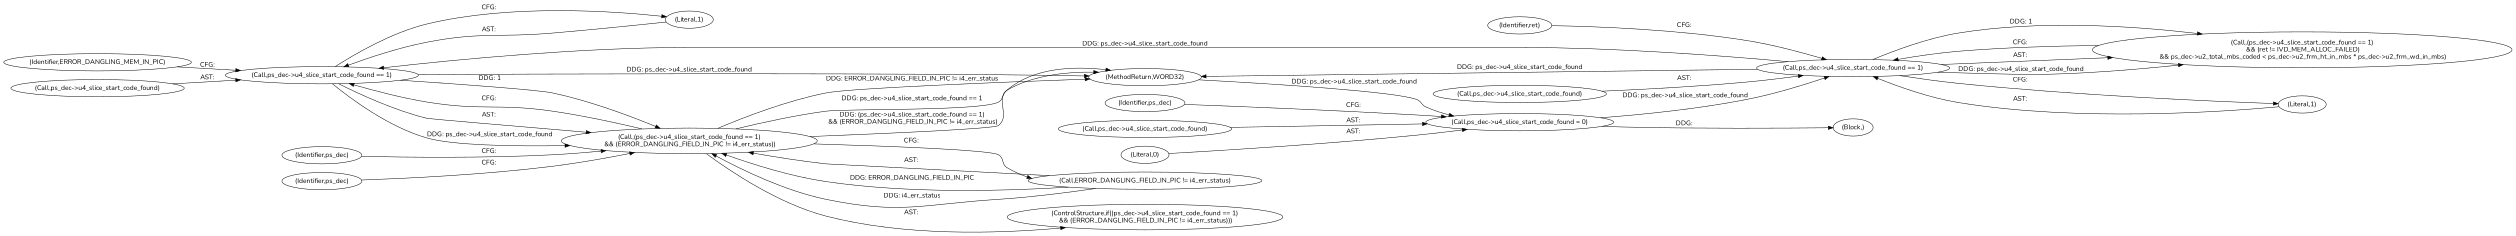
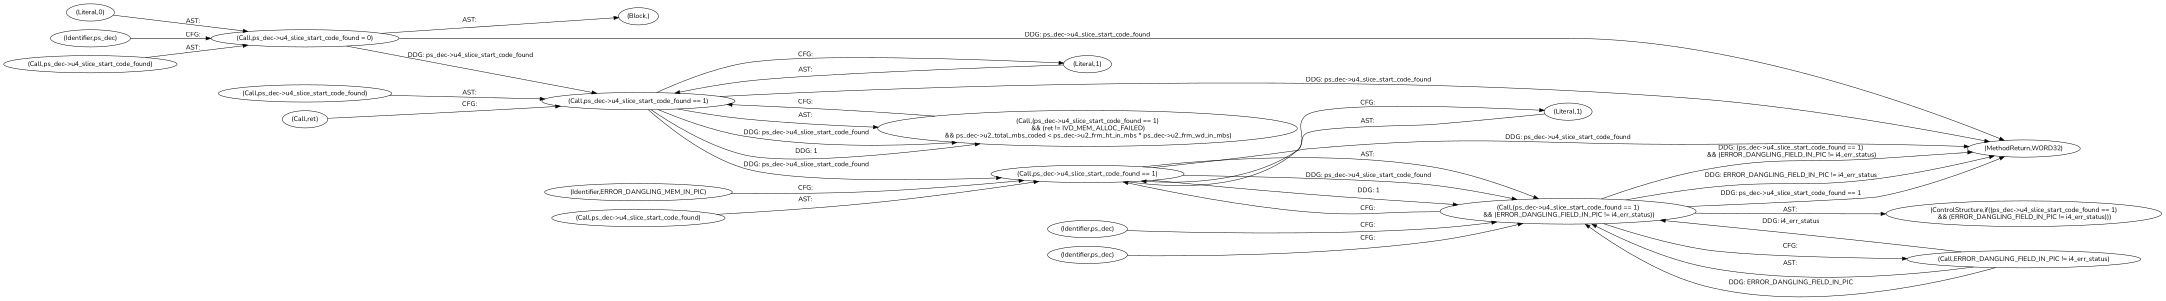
node "(Identifier,ret)": label "(Identifier,ret)" -> "(Call,ret)"
edge "(MethodReturn,WORD32)" -> "(Call,ps_dec->u4_slice_start_code_found = 0)": reversed
edge "(Call,ps_dec->u4_slice_start_code_found = 0)" -> "(Block,)": label "DDG: " -> "AST: "
